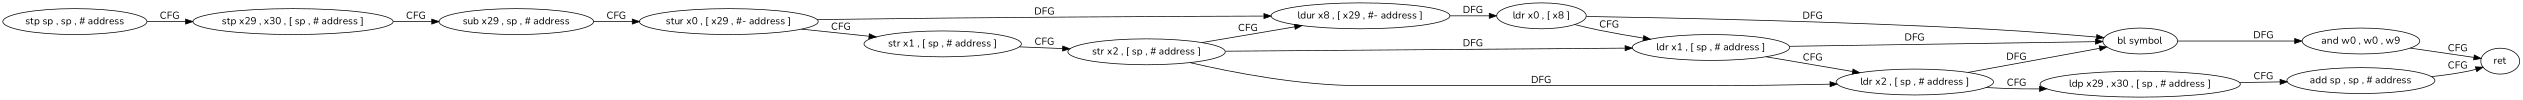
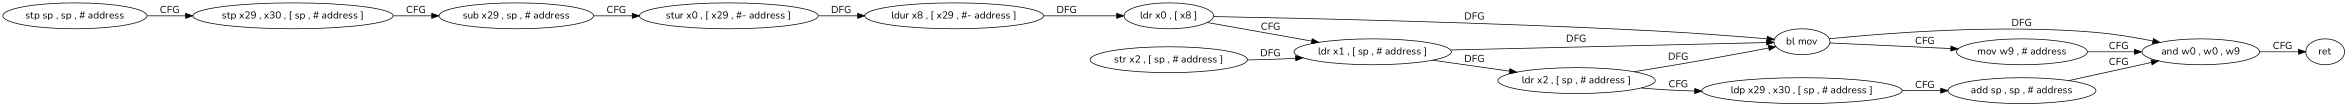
edge "str x2 , [ sp , # address ]" -> "ldur x8 , [ x29 , #- address ]": removed, label "CFG"
node "bl symbol": label "bl symbol" -> "bl mov"
node "str x1 , [ sp , # address ]": removed
node "mov w9 , # address": added
edge "ldr x1 , [ sp , # address ]" -> "ldr x2 , [ sp , # address ]": label "CFG" -> "DFG"
edge "add sp , sp , # address" -> "ret": now "add sp , sp , # address" -> "and w0 , w0 , w9"
edge "str x2 , [ sp , # address ]" -> "ldr x2 , [ sp , # address ]": removed, label "DFG"
